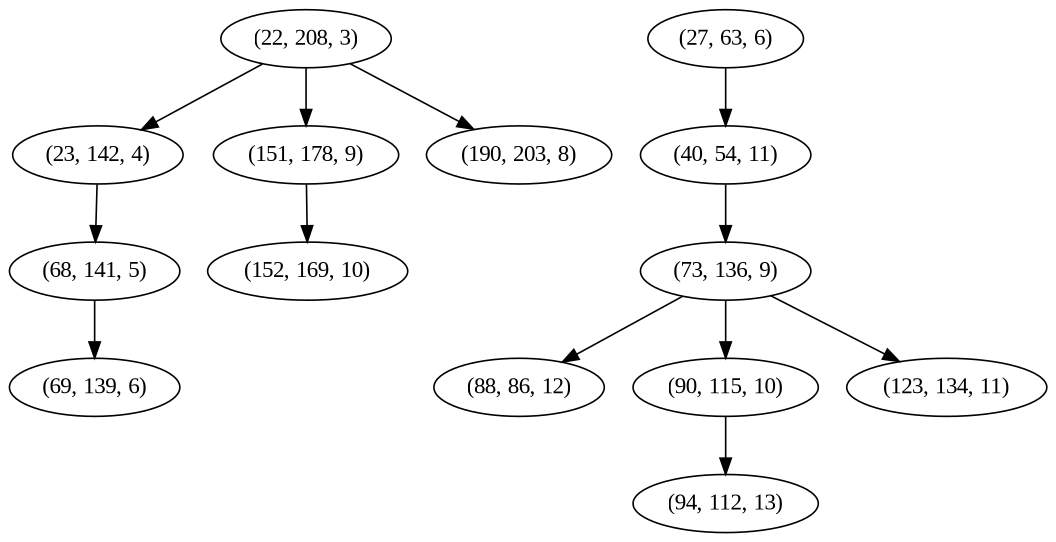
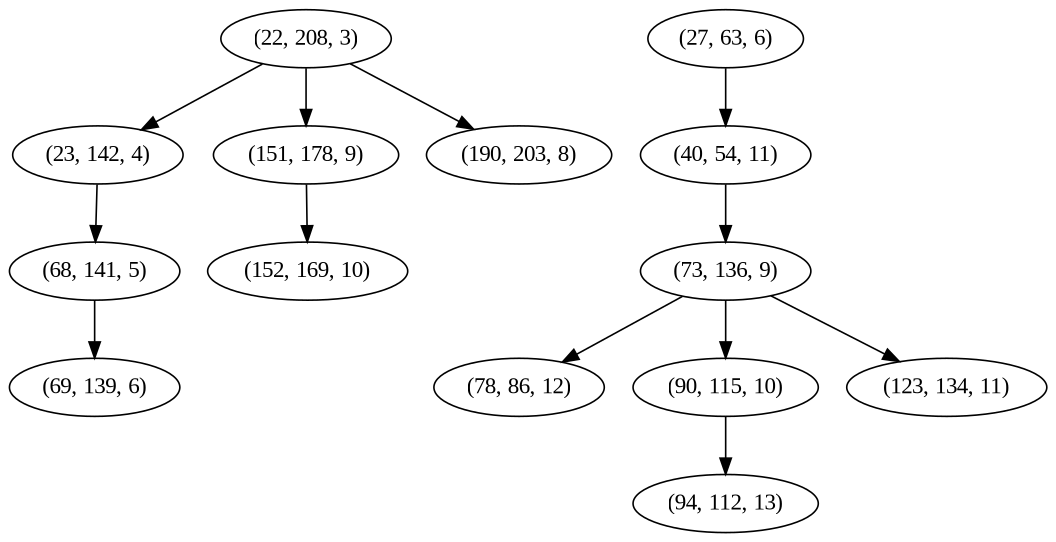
node "(88, 86, 12)": label "(88, 86, 12)" -> "(78, 86, 12)"
